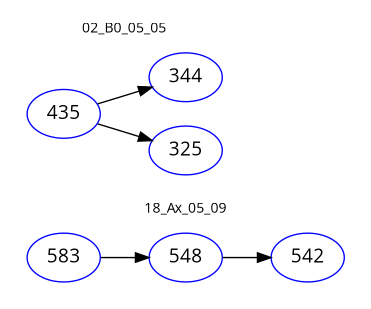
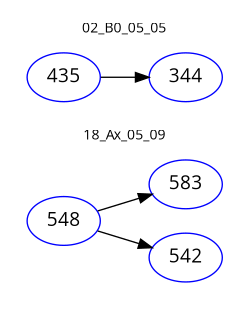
node "325": removed
edge "583" -> "548": reversed
